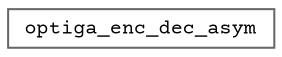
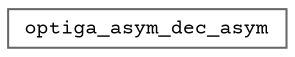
node "optiga_enc_dec_asym": label "optiga_enc_dec_asym" -> "optiga_asym_dec_asym"
